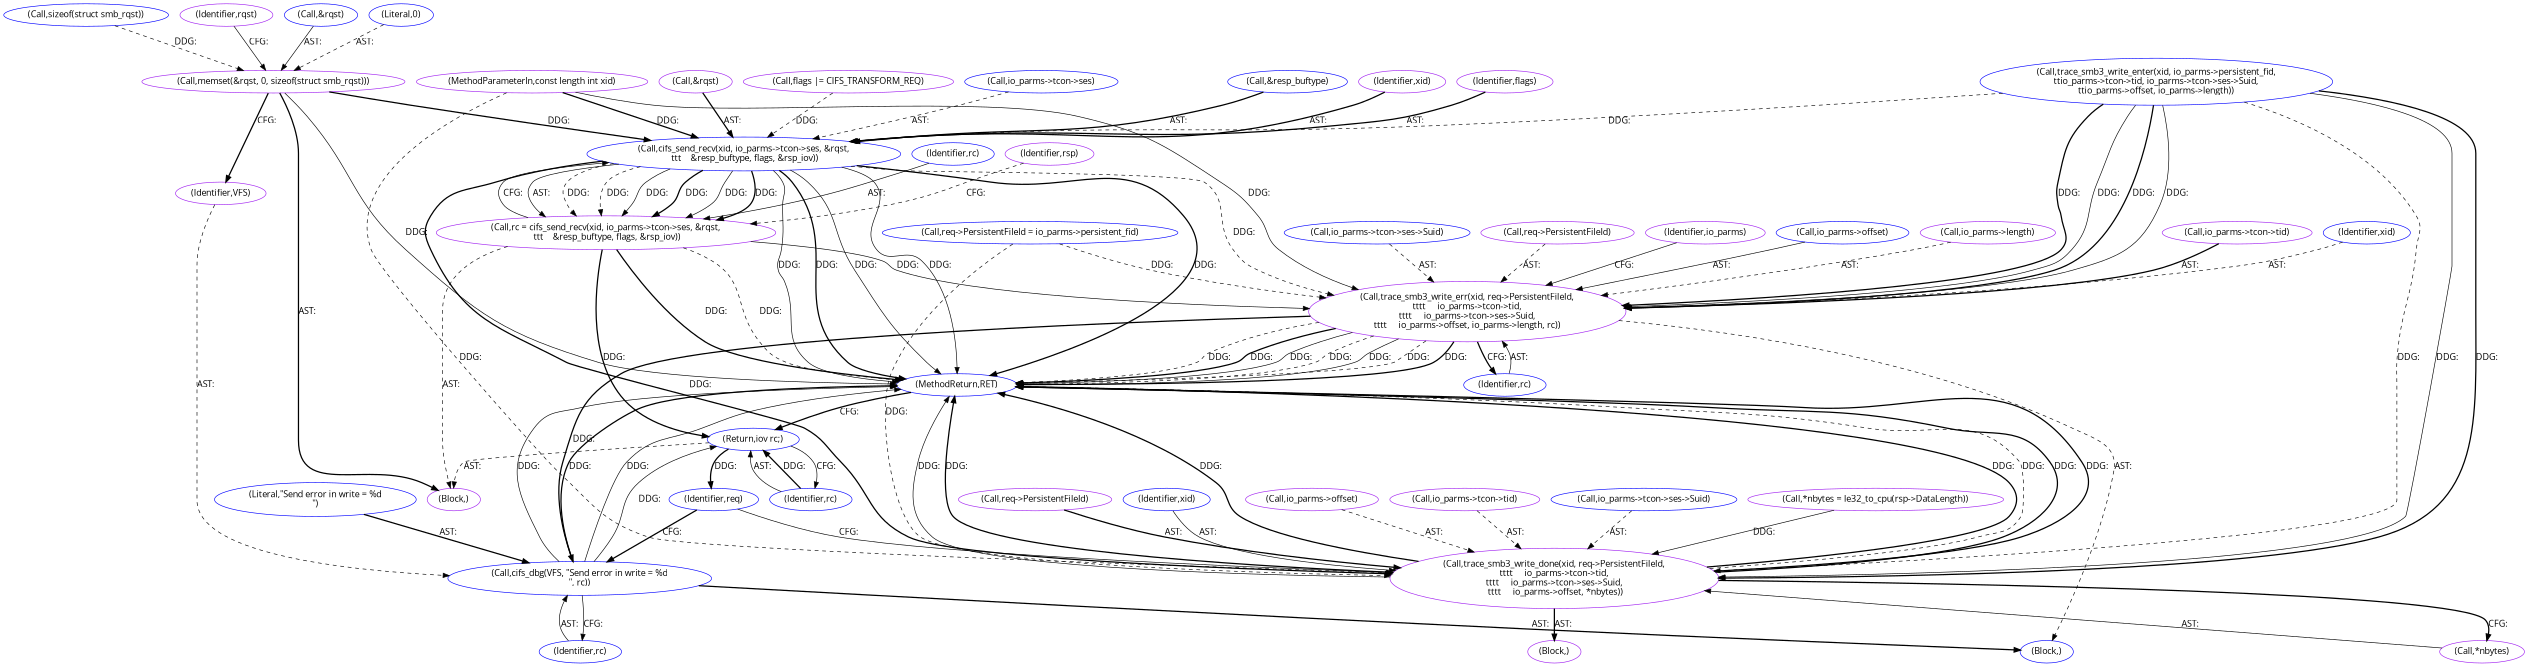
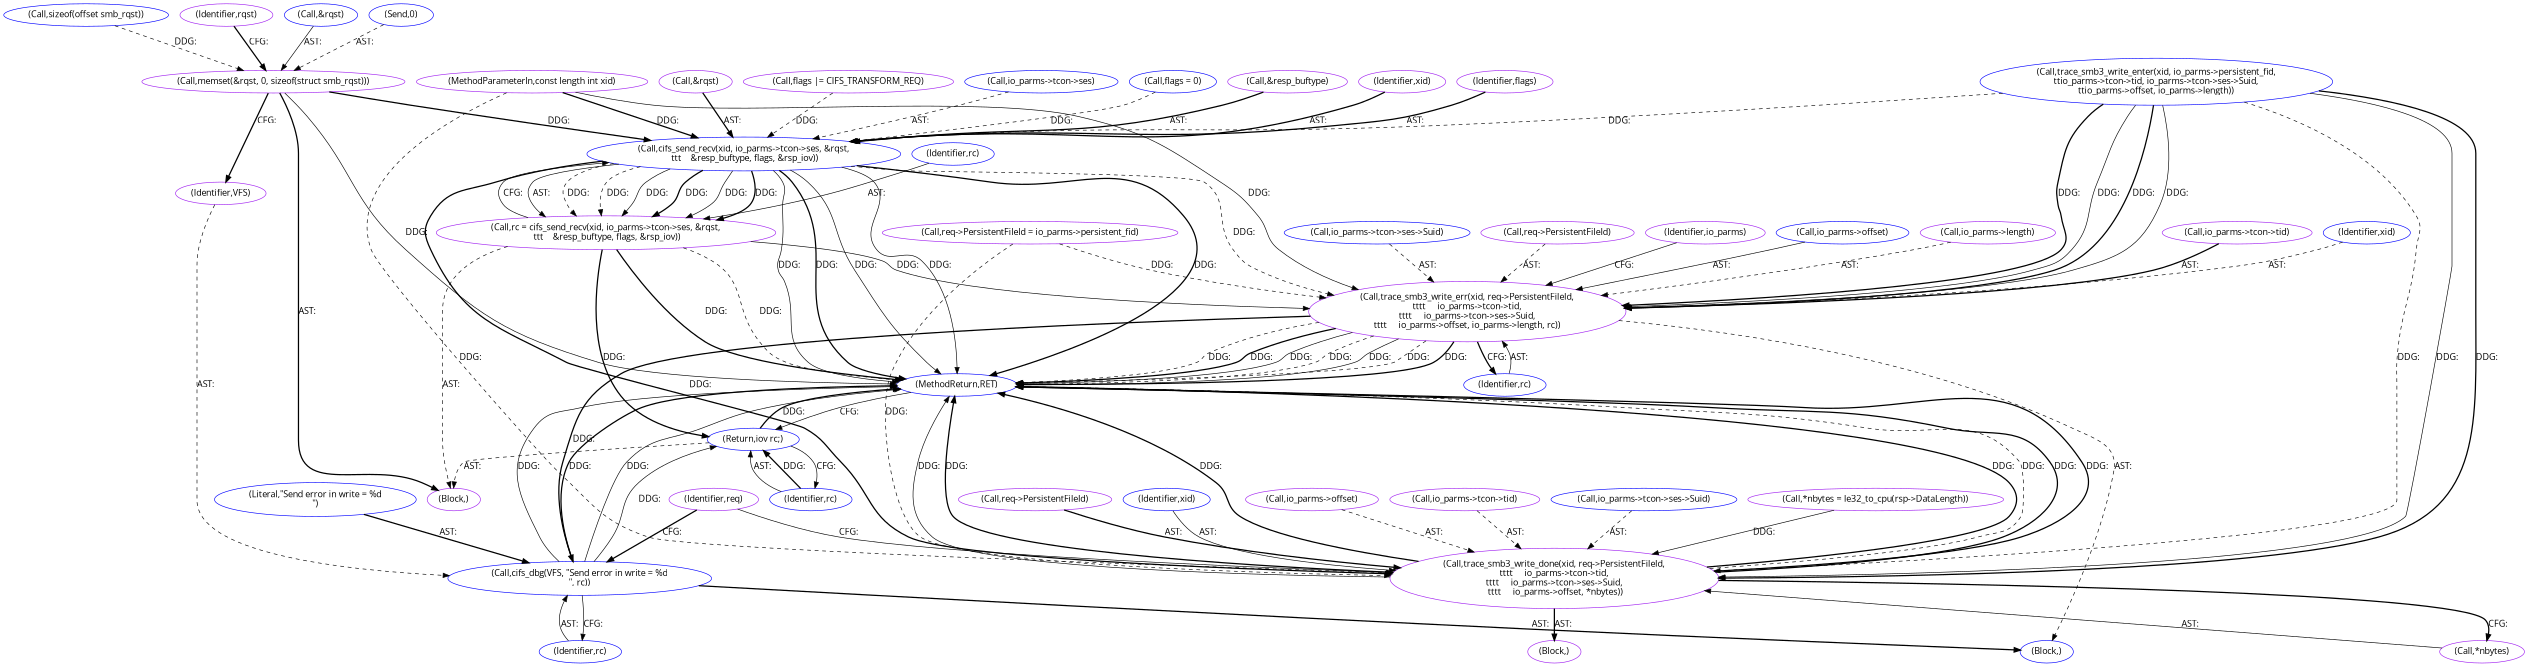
node "(Call,sizeof(struct smb_rqst))": label "(Call,sizeof(struct smb_rqst))" -> "(Call,sizeof(offset smb_rqst))"
node "(Literal,0)": label "(Literal,0)" -> "(Send,0)"
edge "(Identifier,rqst)" -> "(Call,memset(&rqst, 0, sizeof(struct smb_rqst)))": style solid -> bold
node "(Call,flags = 0)": added
node "(Call,&resp_buftype)": color blue -> purple
node "(Identifier,rsp)": removed
node "(Call,req->PersistentFileId = io_parms->persistent_fid)": color blue -> purple
edge "(MethodReturn,RET)" -> "(Return,iov rc;)": style bold -> solid
edge "(Return,iov rc;)" -> "(Identifier,req)": now "(Return,iov rc;)" -> "(MethodReturn,RET)"
node "(Identifier,req)": color blue -> purple
